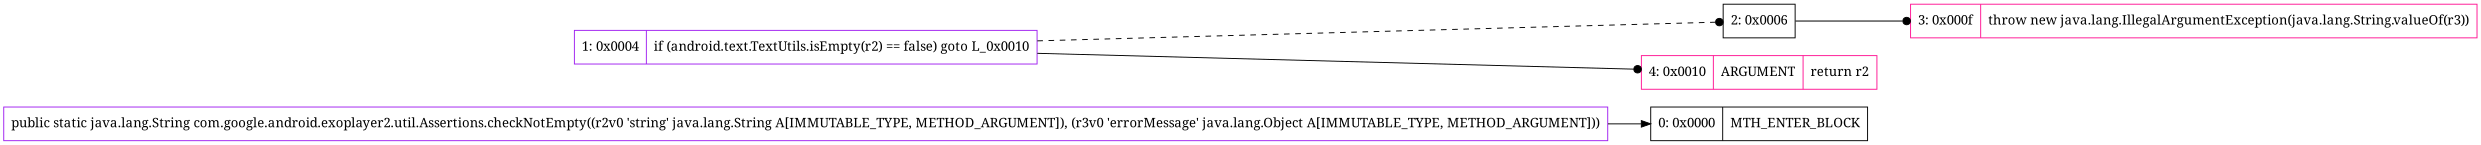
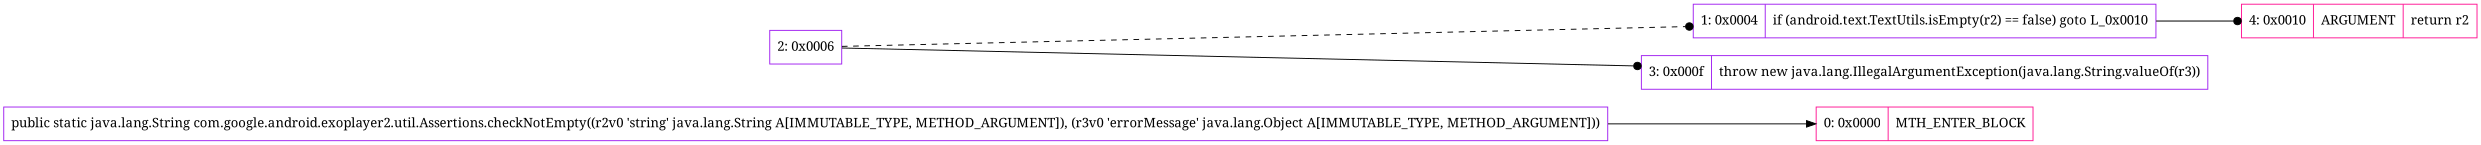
node "2: 0x0006": color black -> purple
node "3: 0x000f": color deeppink -> purple
edge "1: 0x0004" -> "2: 0x0006": reversed
node "0: 0x0000": color black -> deeppink
